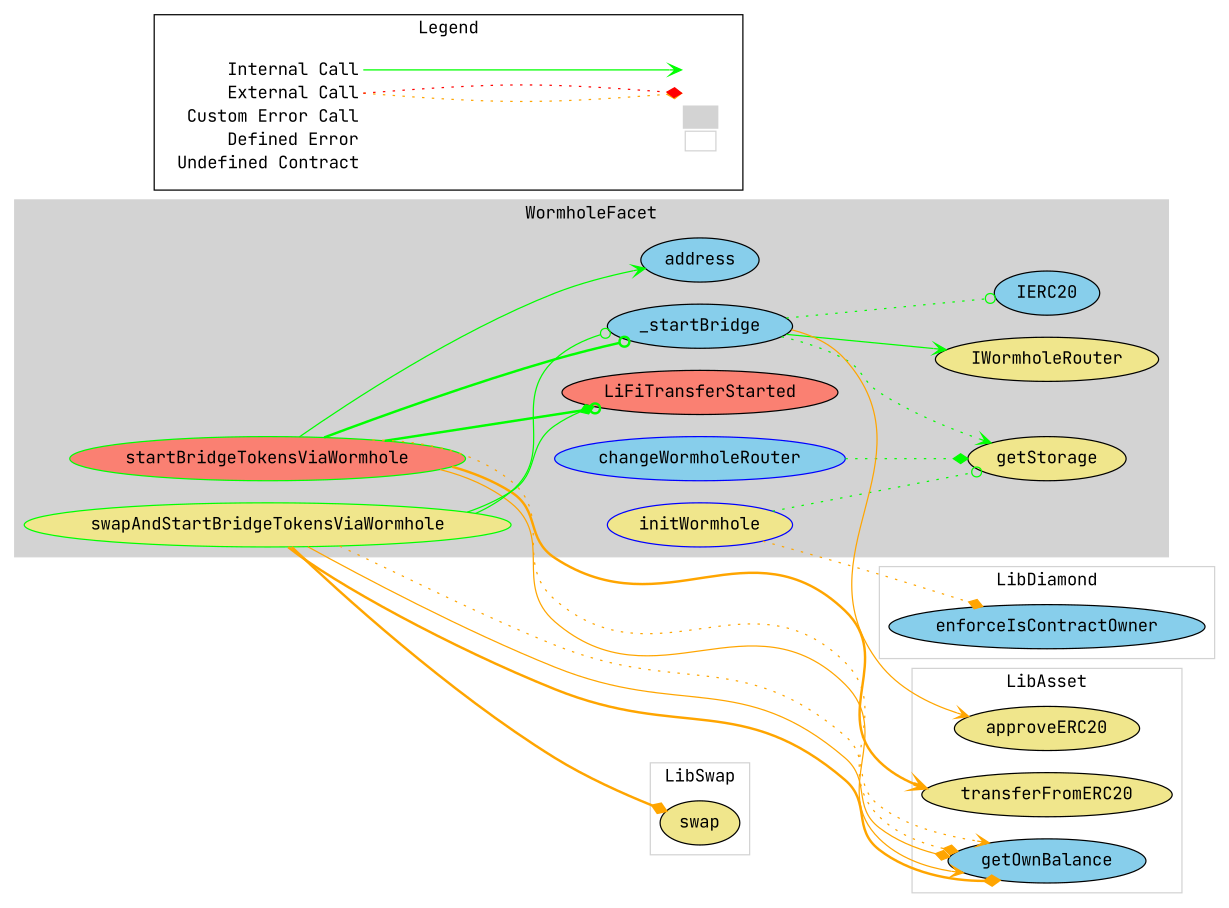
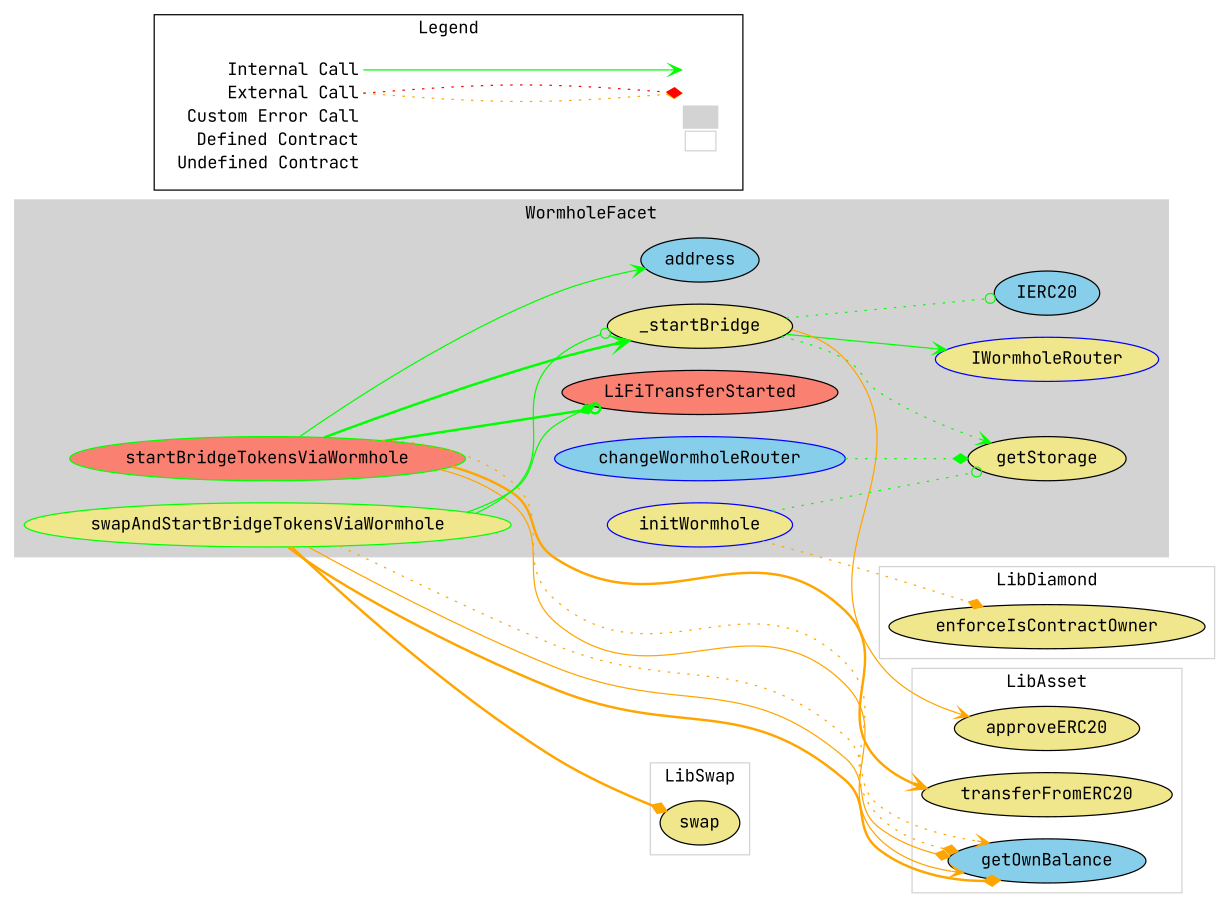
node "Internal Call": text "Defined Error" -> "Defined Contract"
node "_startBridge": fillcolor skyblue -> khaki
node "IWormholeRouter": color black -> blue
edge "startBridgeTokensViaWormhole" -> "_startBridge": arrowhead odot -> vee
node "enforceIsContractOwner": fillcolor skyblue -> khaki
